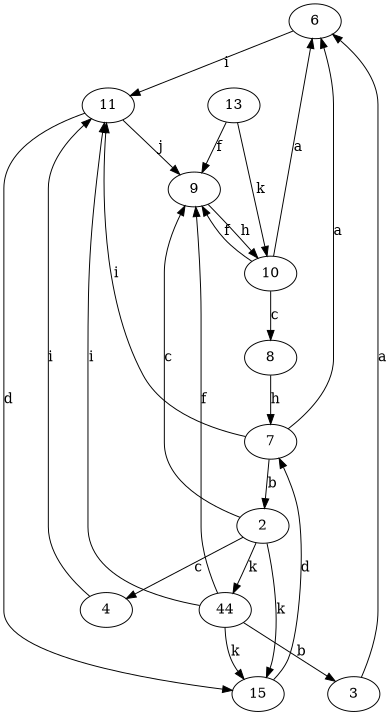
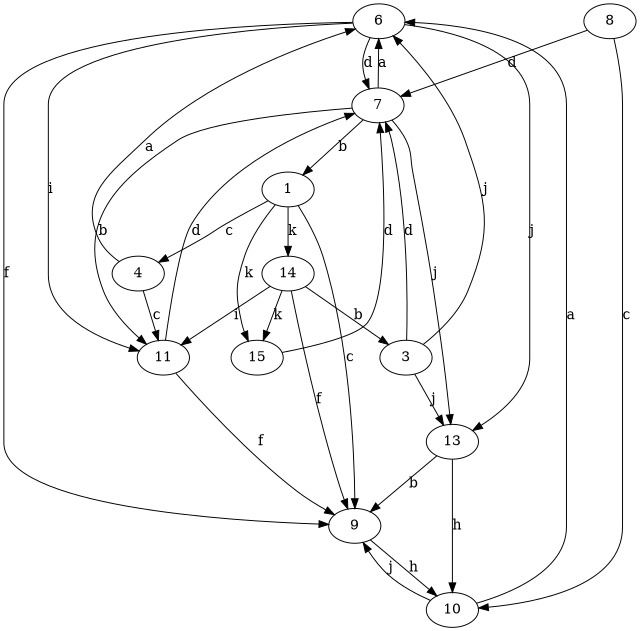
edge "6" -> "7": added, label "d"
edge "4" -> "6": added, label "a"
edge "11" -> "9": label "j" -> "f"
edge "13" -> "9": label "f" -> "b"
edge "13" -> "10": label "k" -> "h"
edge "6" -> "13": added, label "j"
edge "10" -> "9": label "f" -> "j"
edge "3" -> "7": added, label "d"
edge "6" -> "9": added, label "f"
edge "7" -> "13": added, label "j"
edge "7" -> "11": label "i" -> "b"
edge "10" -> "8": reversed
edge "4" -> "11": label "i" -> "c"
edge "3" -> "6": label "a" -> "j"
edge "3" -> "13": added, label "j"
edge "8" -> "7": label "h" -> "d"
edge "11" -> "15": now "11" -> "7"
node "2": label "2" -> "1"
node "44": label "44" -> "14"
